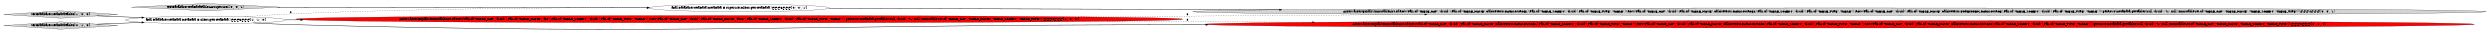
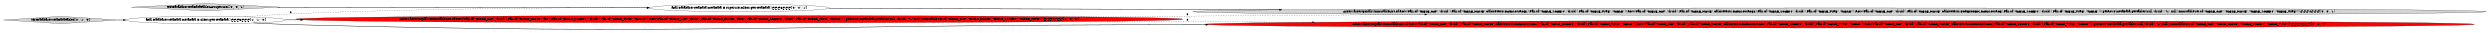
node "testDatabaseMetaDataTables['1', '0', '0']": removed
